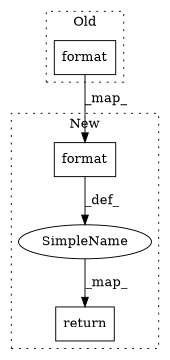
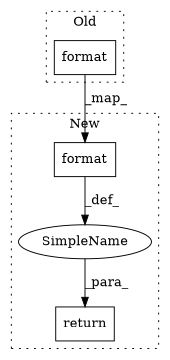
edge "SimpleName" -> "return": label "_map_" -> "_para_"
